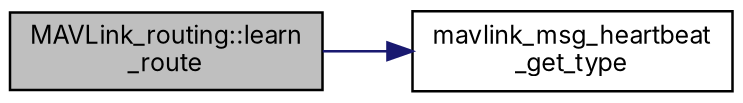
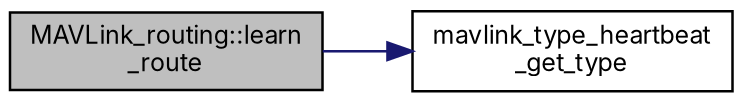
node "mavlink_msg_heartbeat _get_type": label "mavlink_msg_heartbeat _get_type" -> "mavlink_type_heartbeat _get_type"
